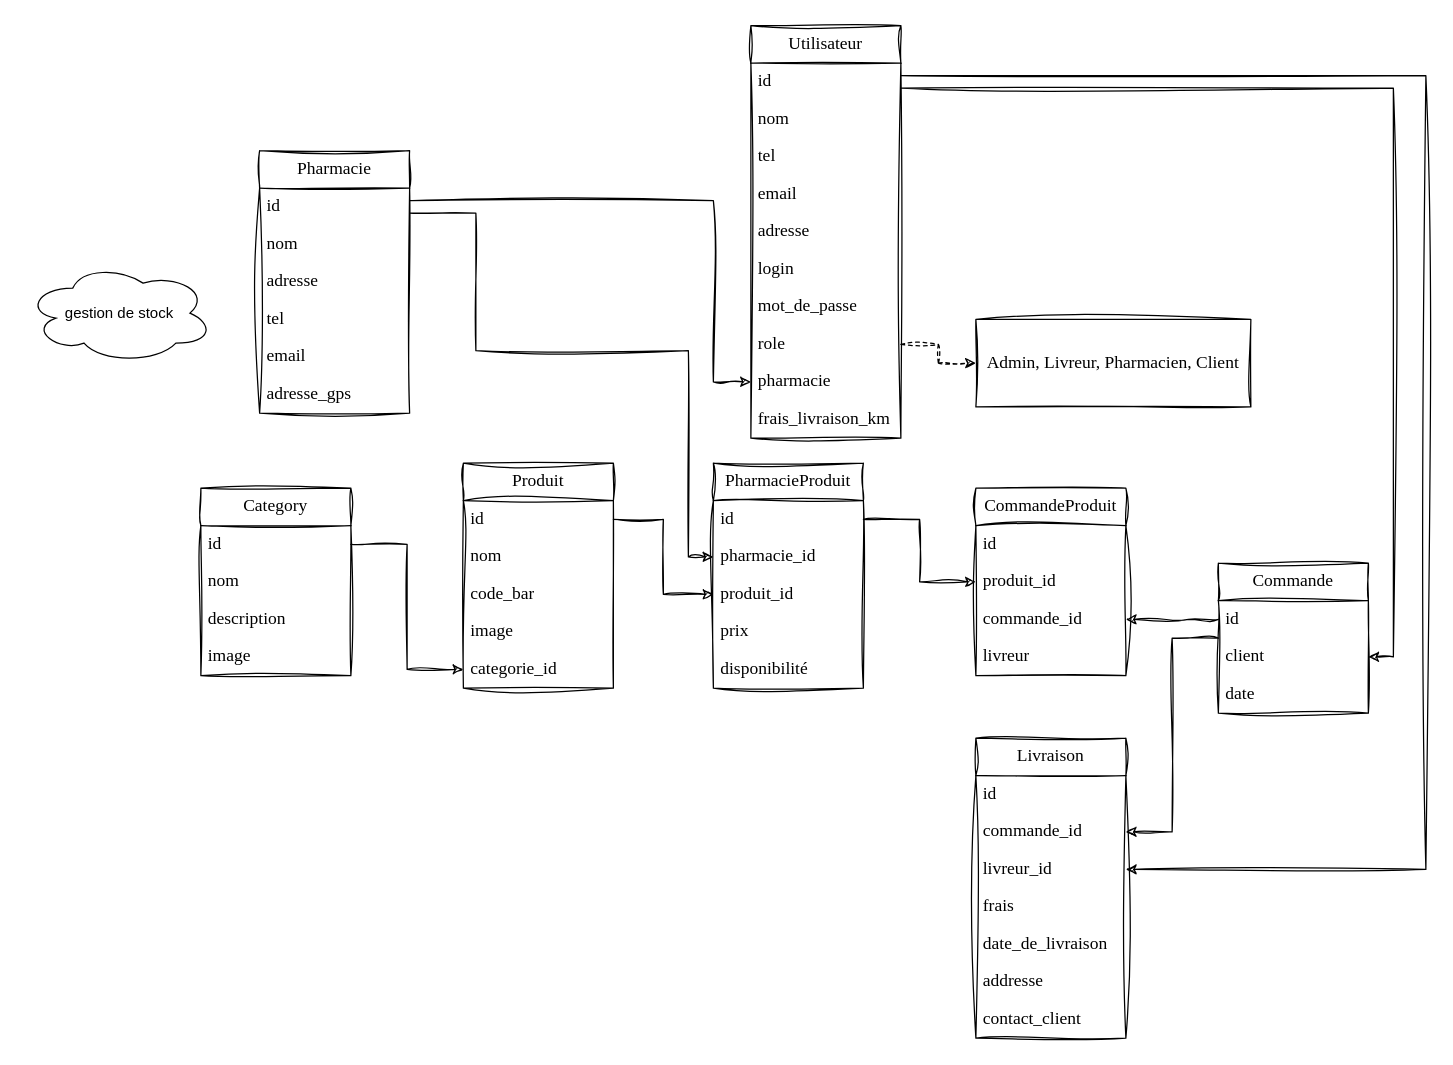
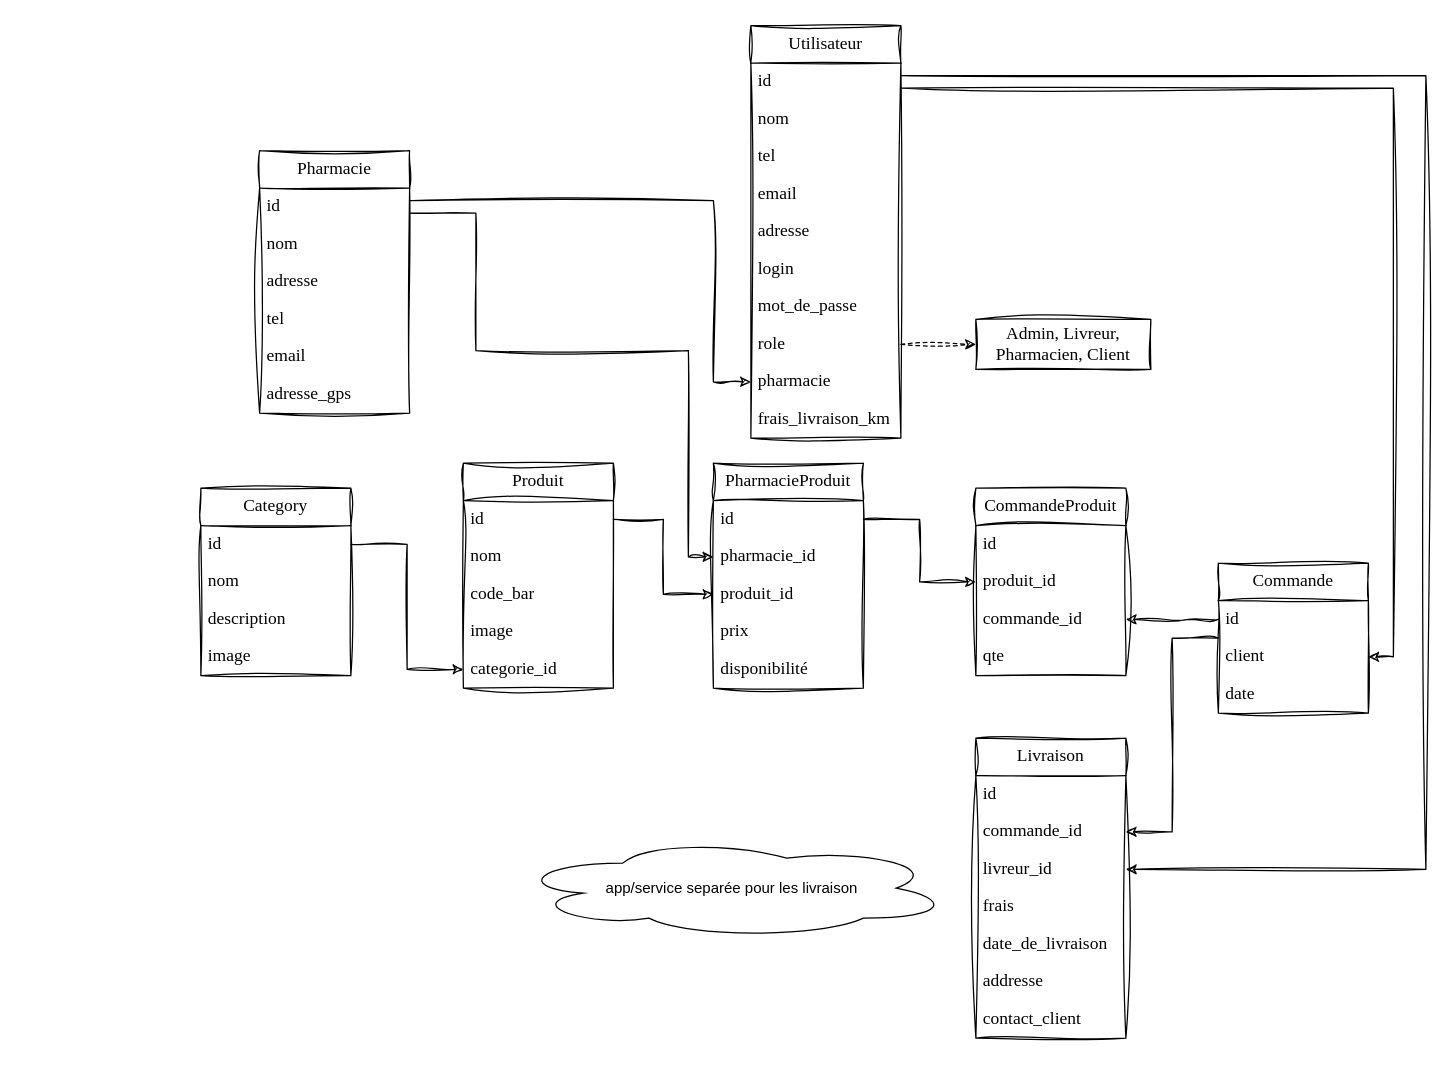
node "gestion de stock": removed
node "Admin, Livreur, Pharmacien, Client": size 275x88 -> 175x50
node "livreur": label "livreur" -> "qte"
node "app/service separée pour les livraison": added
